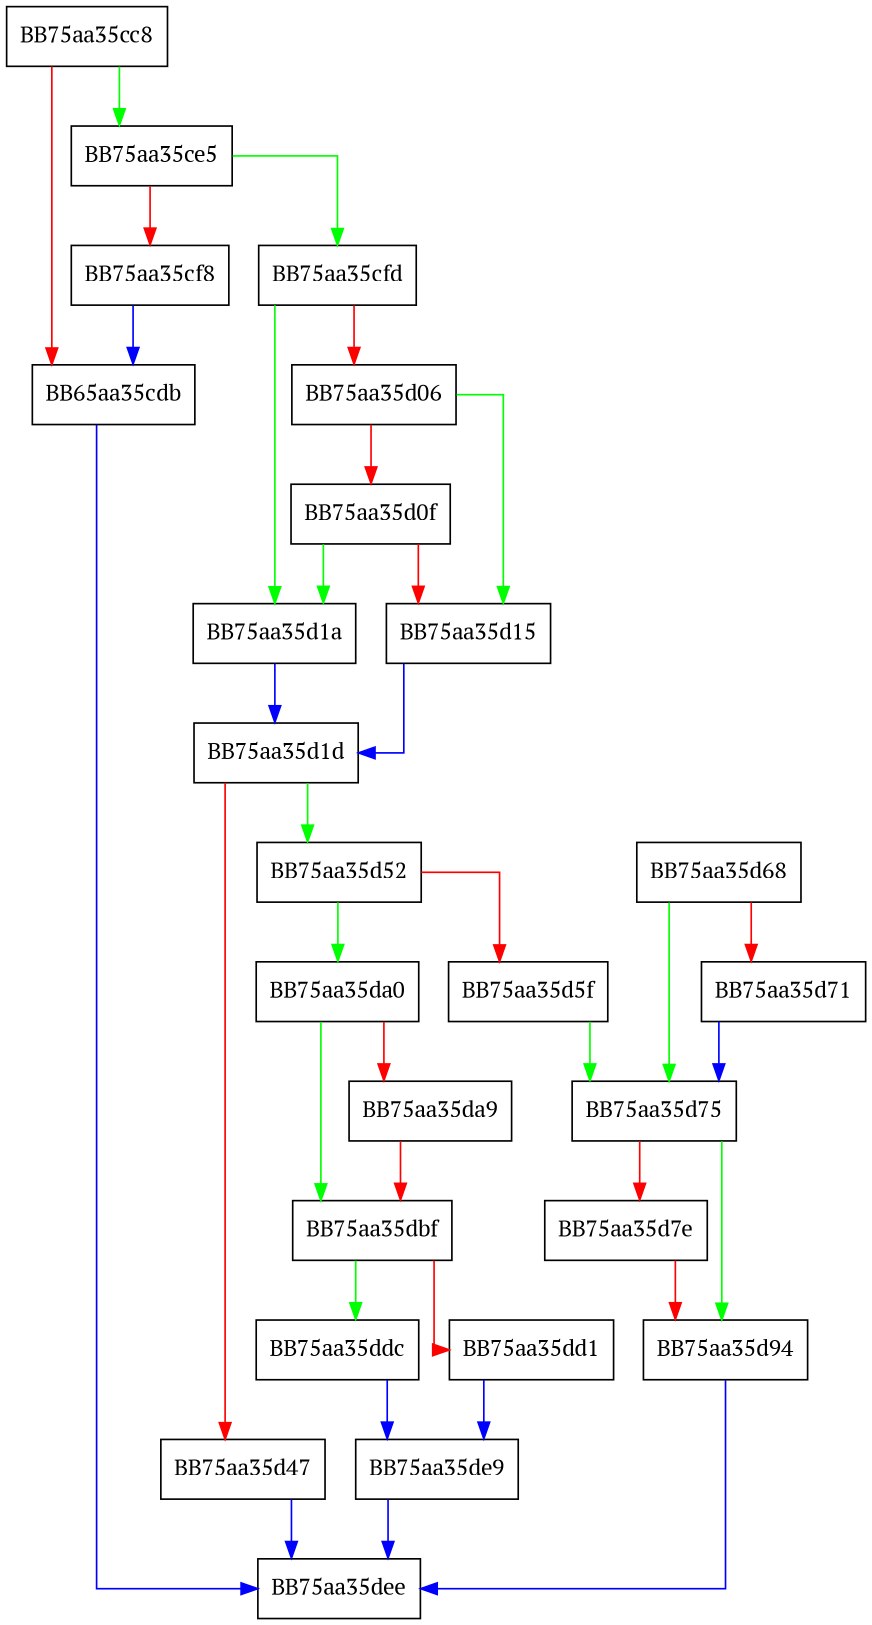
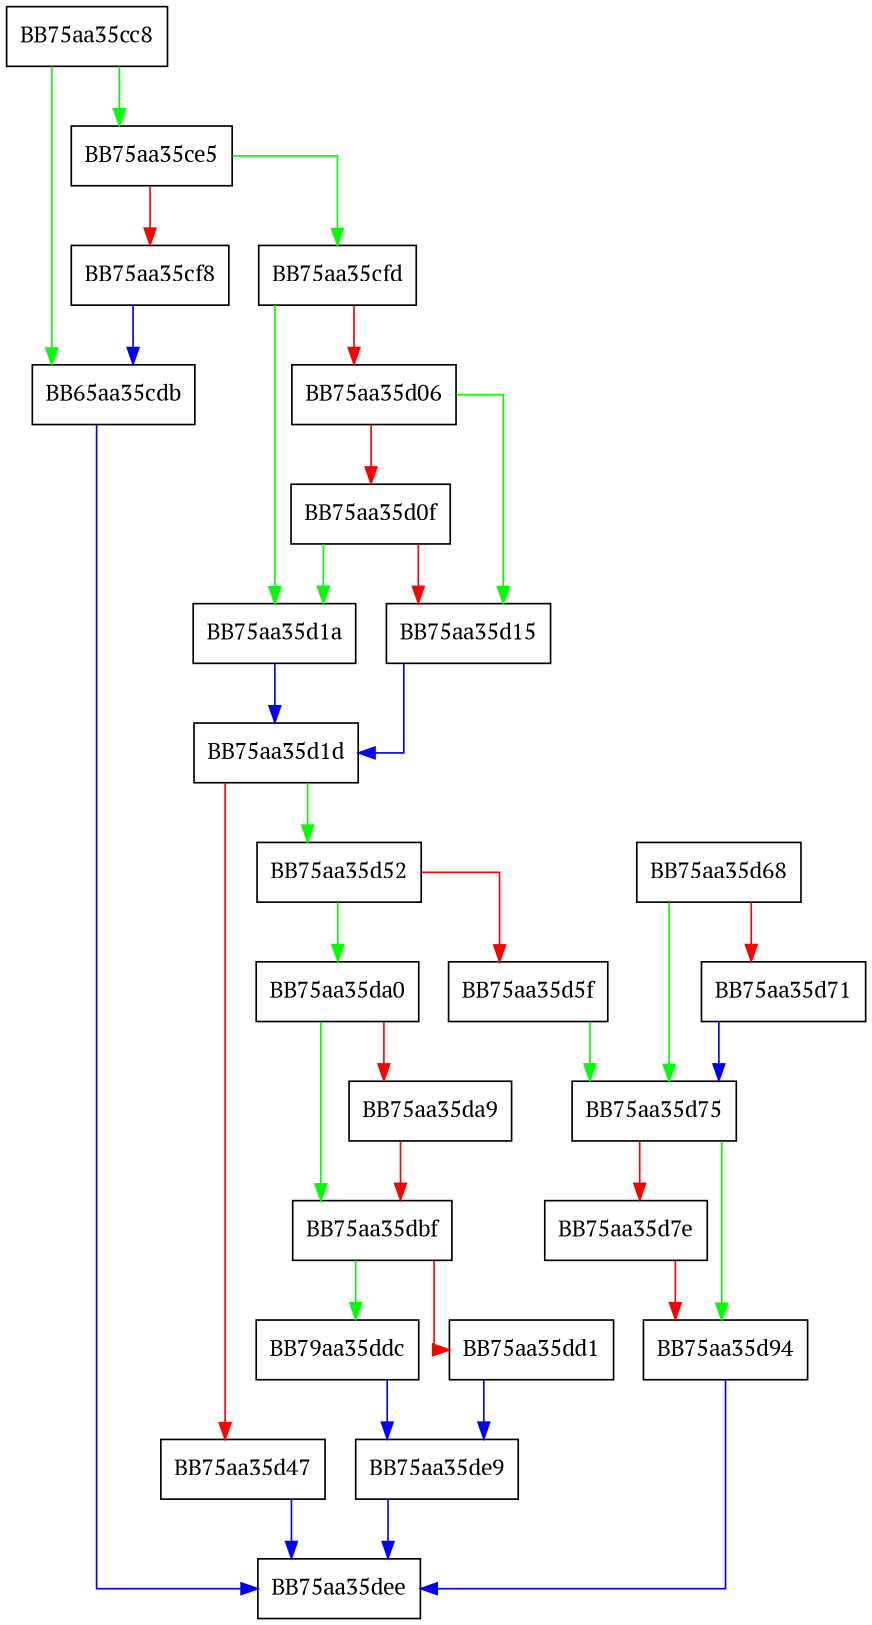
edge "BB75aa35cc8" -> "BB65aa35cdb": color red -> green
node "BB75aa35ddc": label "BB75aa35ddc" -> "BB79aa35ddc"
